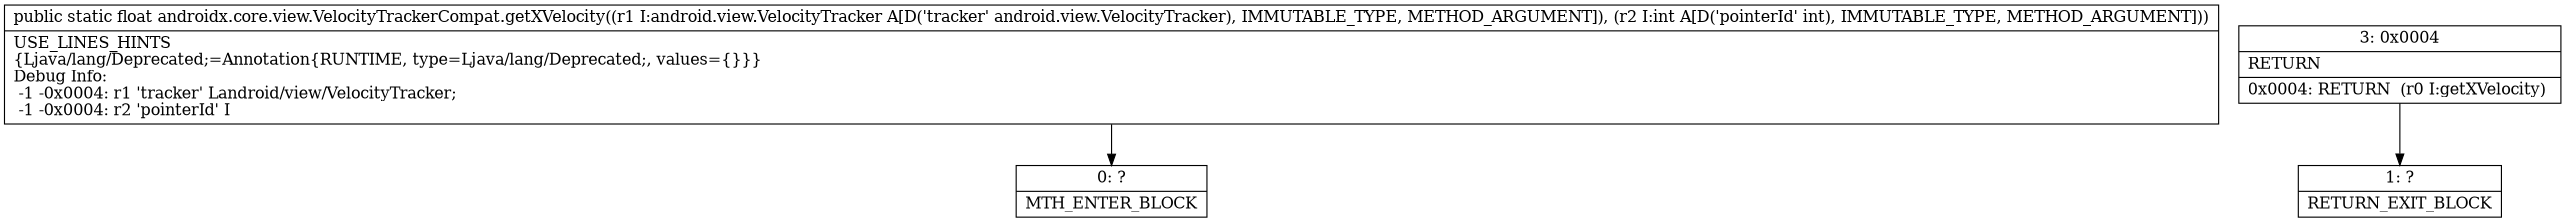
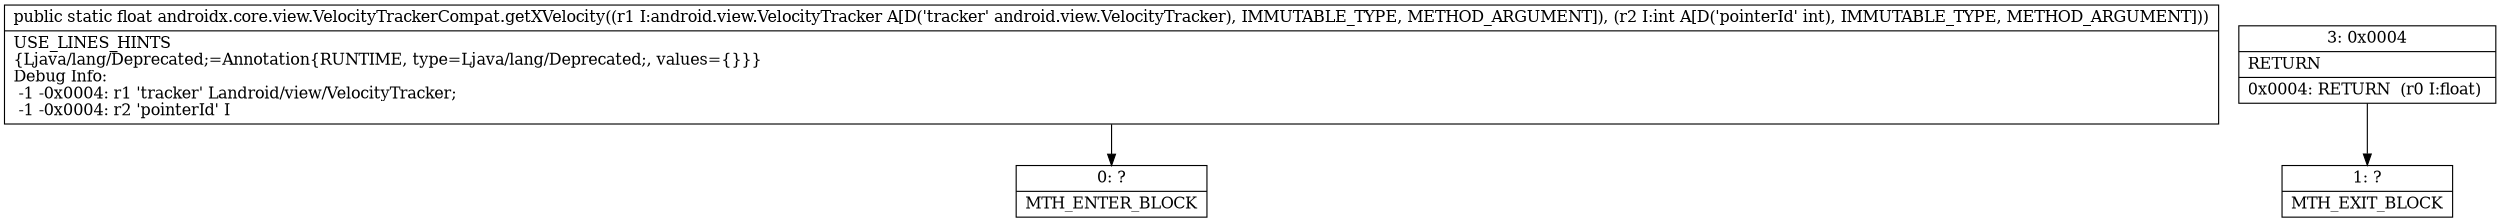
node "3: 0x0004": text "0x0004: RETURN  (r0 I:getXVelocity)" -> "0x0004: RETURN  (r0 I:float)"
node "1: ?": text "RETURN_EXIT_BLOCK" -> "MTH_EXIT_BLOCK"
